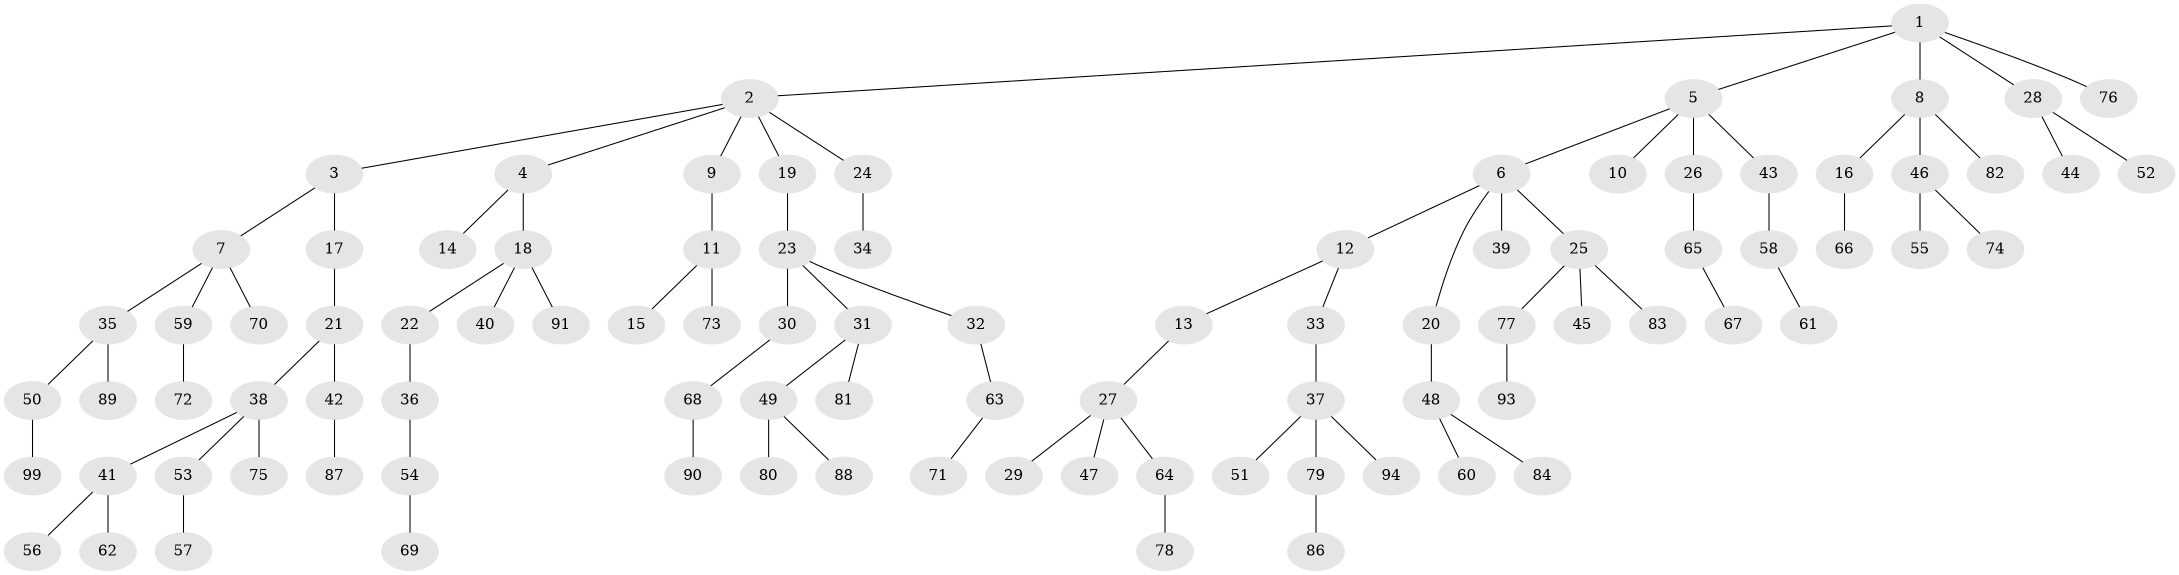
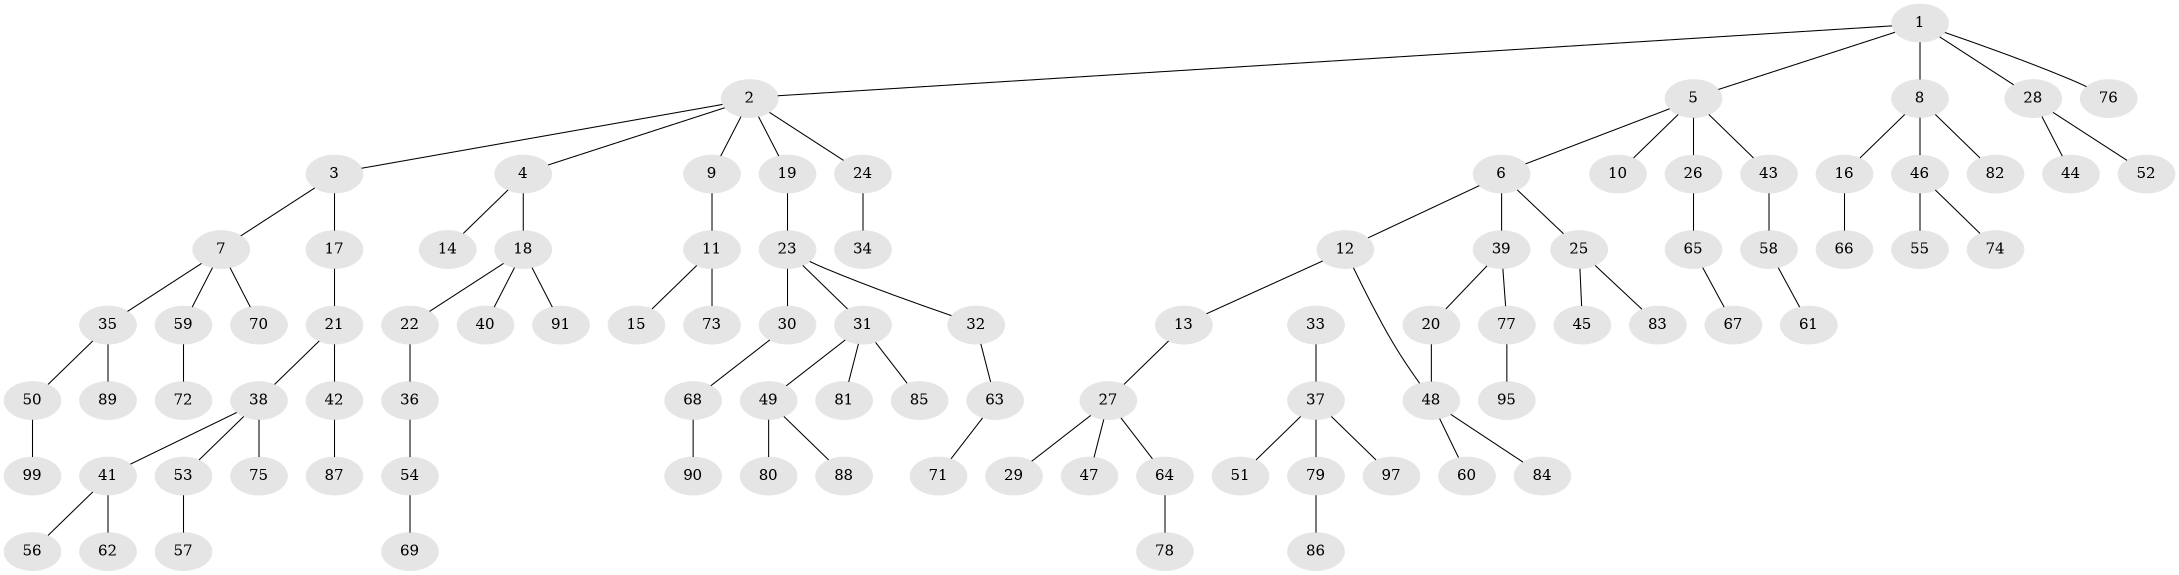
edge "6" -- "20": now "39" -- "20"
edge "12" -- "33": now "12" -- "48"
edge "25" -- "77": now "39" -- "77"
node "85": added
node "93": label "93" -> "95"
node "94": label "94" -> "97"
